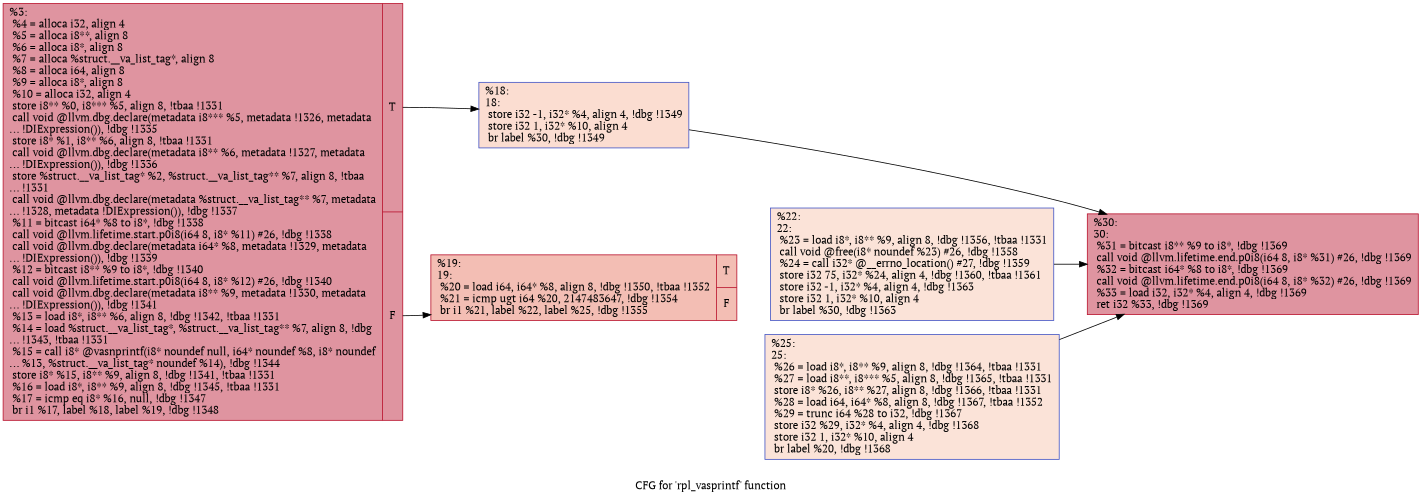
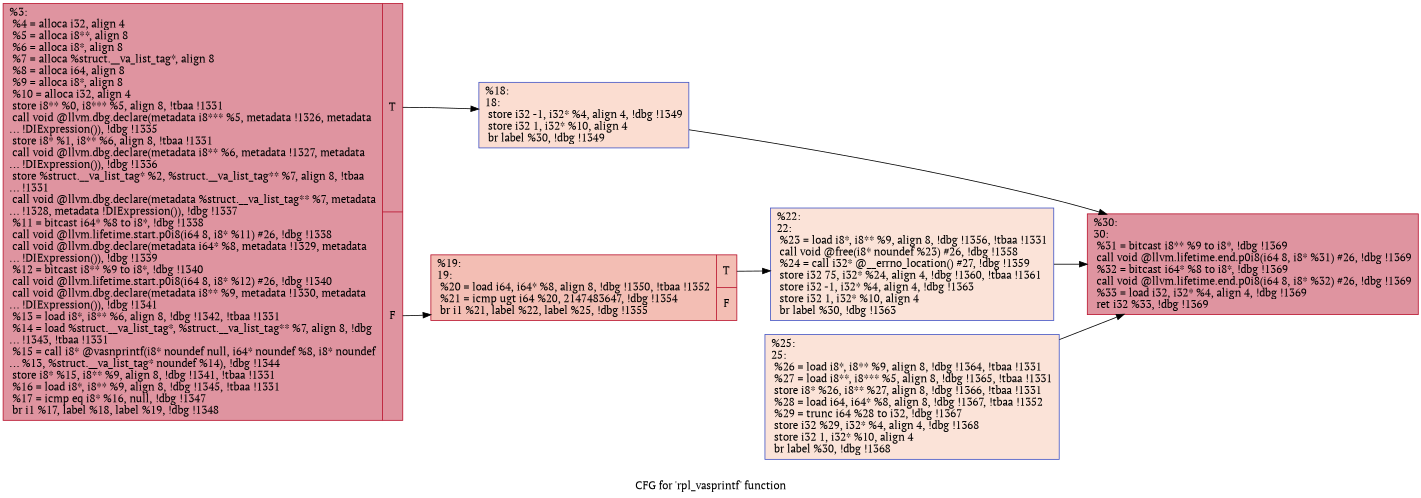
edge "%19:" -> "%22:": added
node "%25:": text "br label %20, !dbg !1368" -> "br label %30, !dbg !1368"
